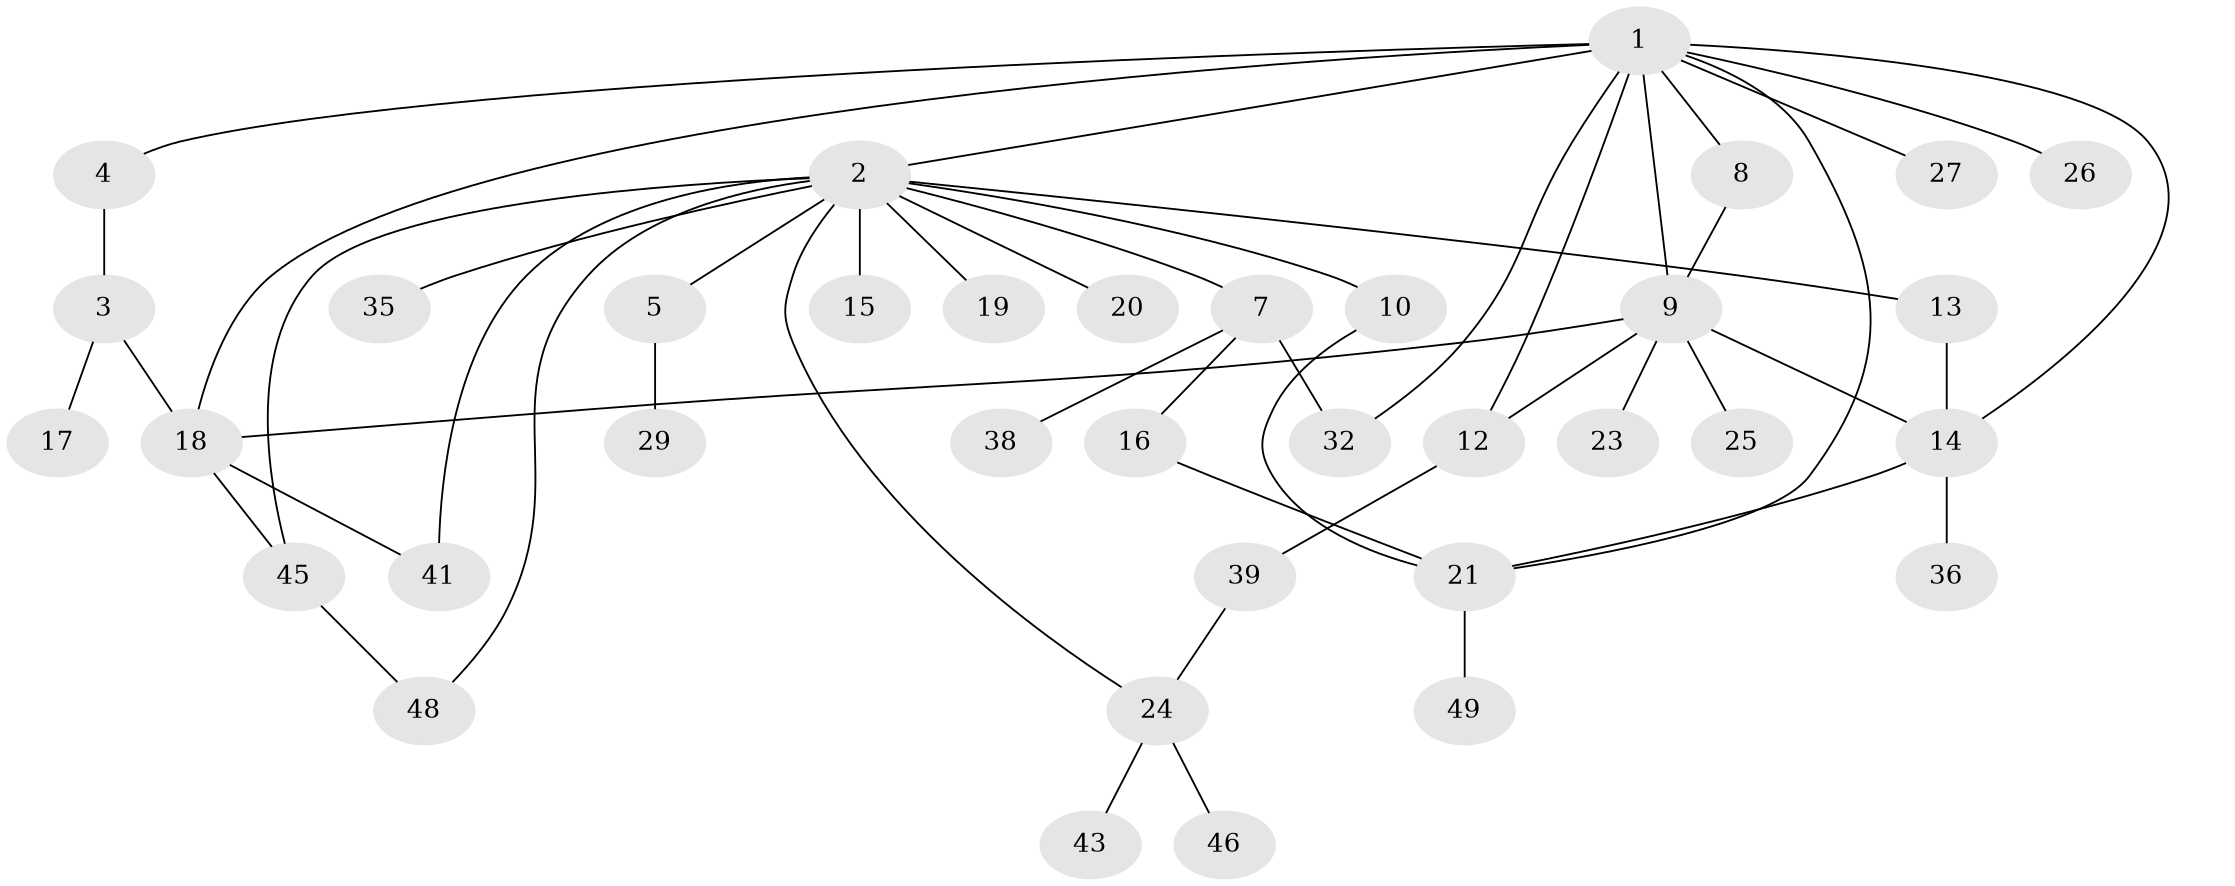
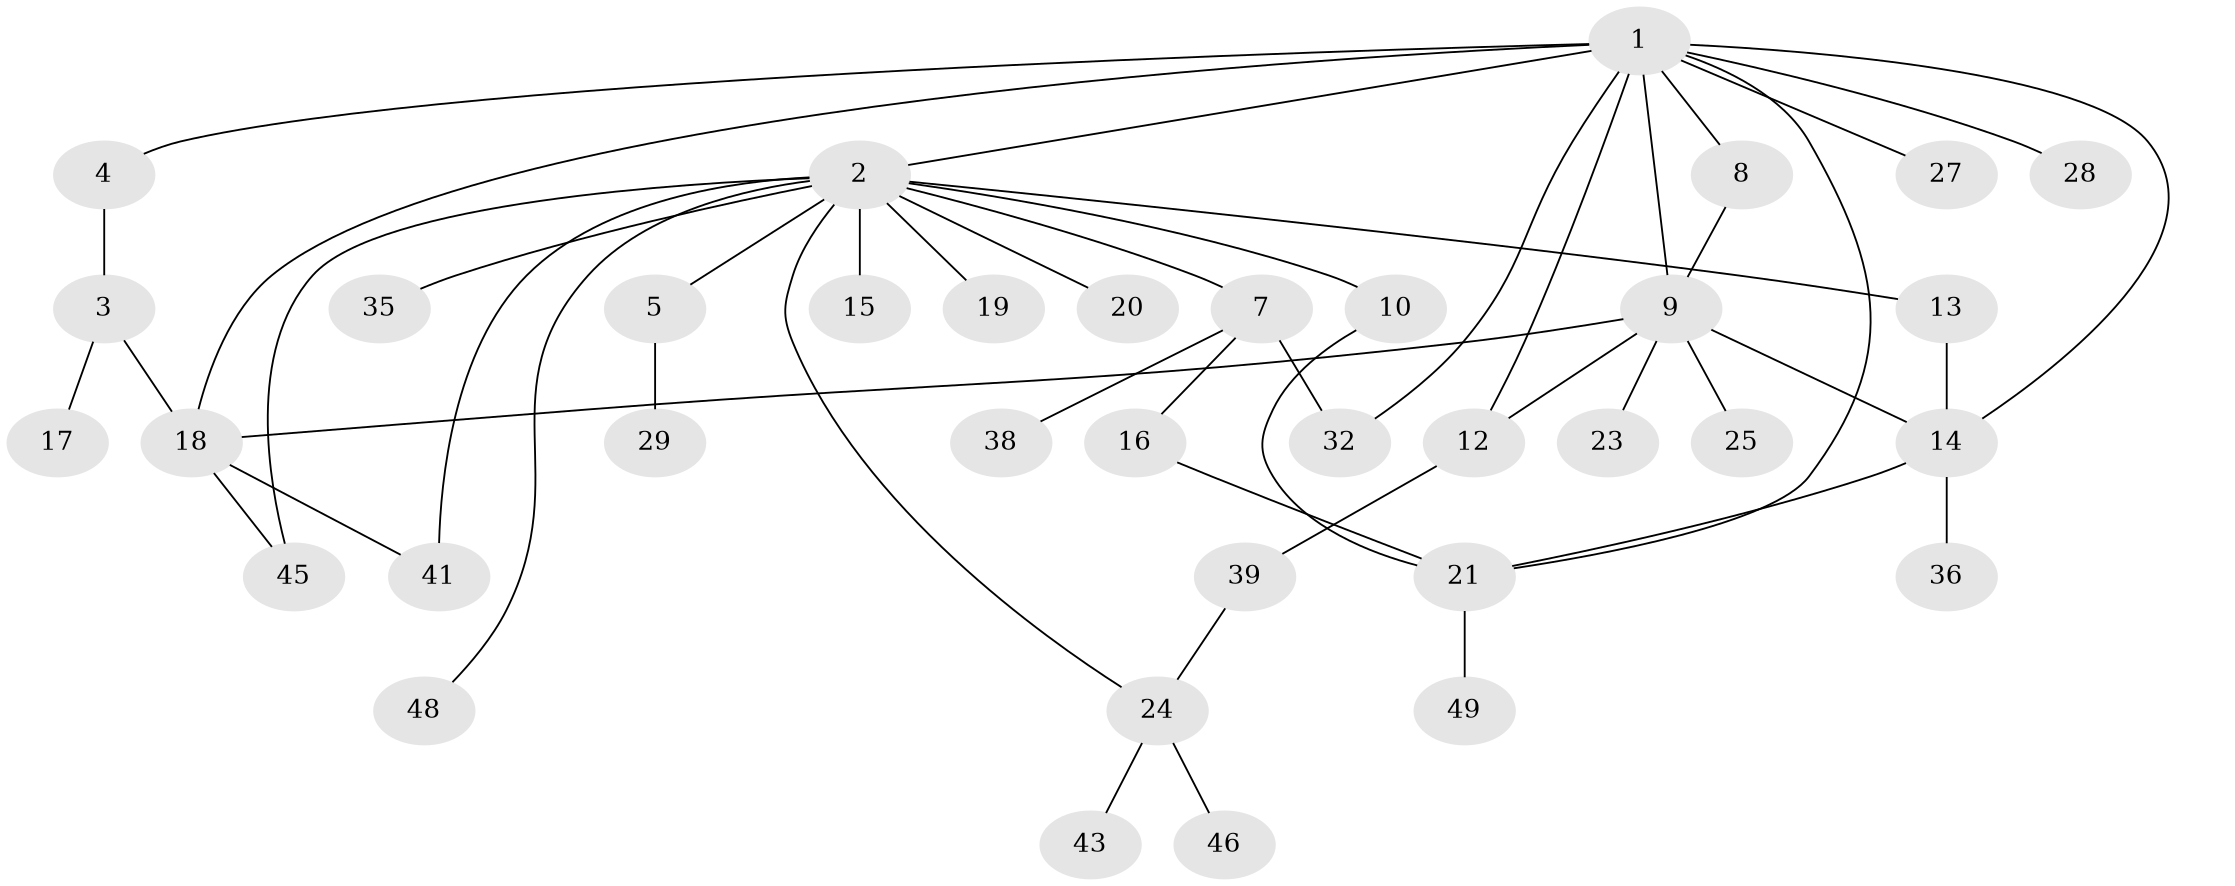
node "26": label "26" -> "28"
edge "45" -- "48": removed
